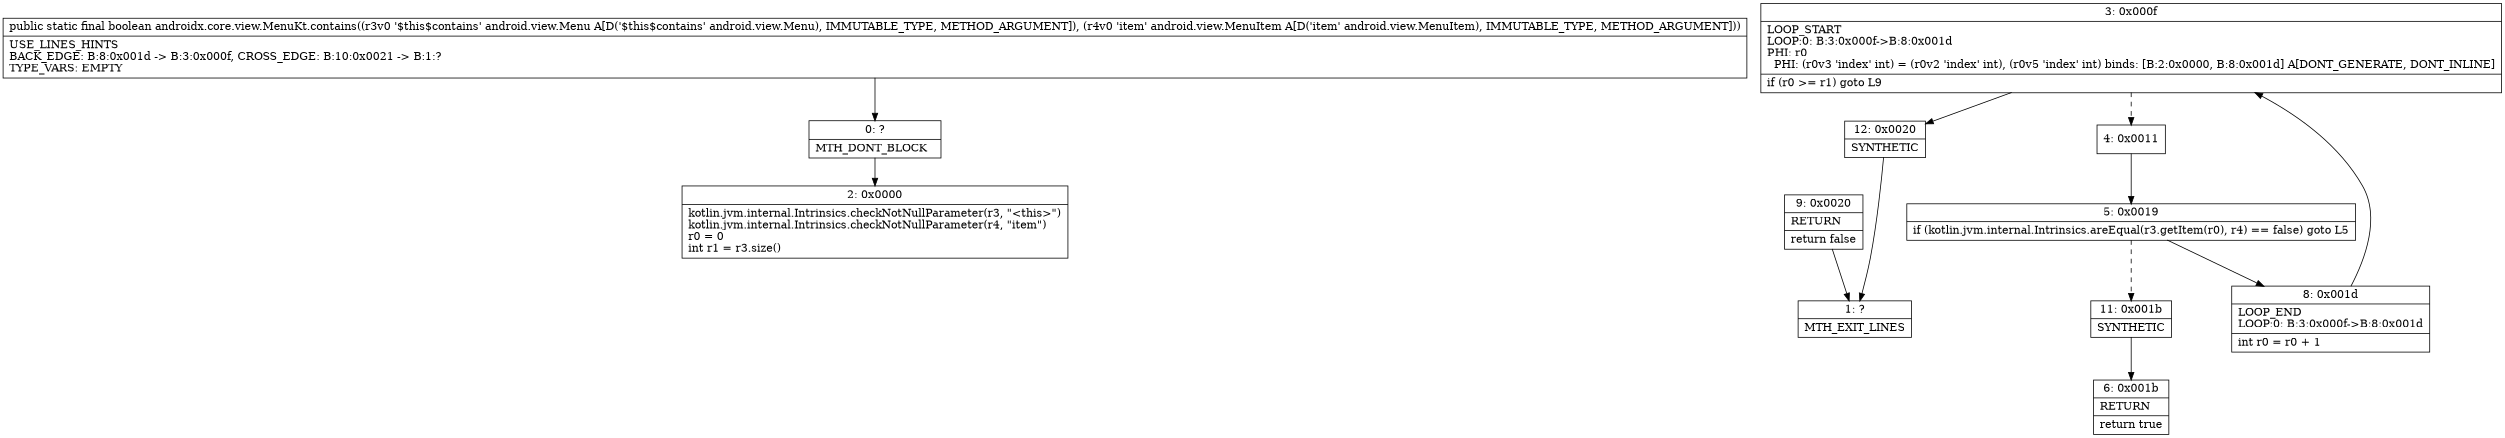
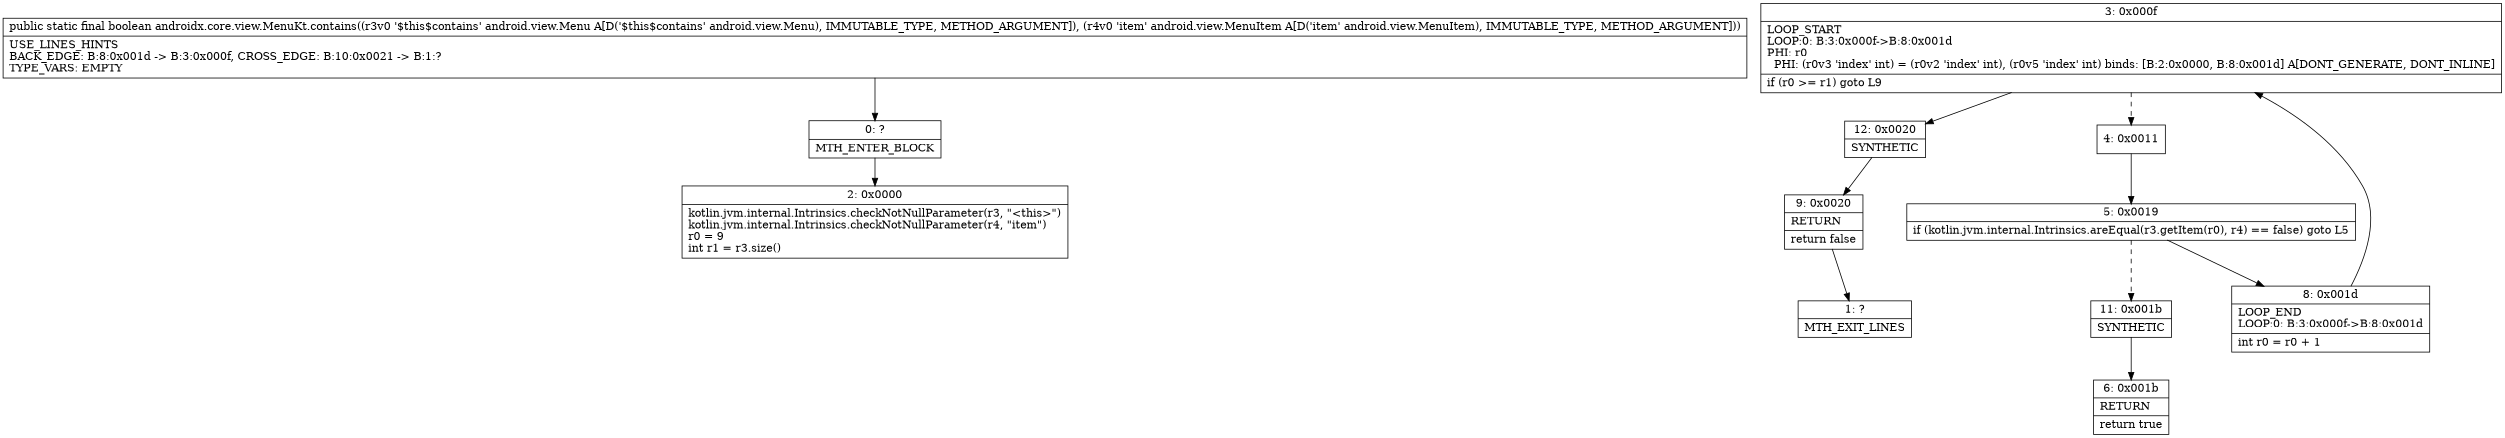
node "0: ?": text "MTH_DONT_BLOCK" -> "MTH_ENTER_BLOCK"
edge "12: 0x0020" -> "1: ?": now "12: 0x0020" -> "9: 0x0020"
node "2: 0x0000": text "r0 = 0" -> "r0 = 9"
